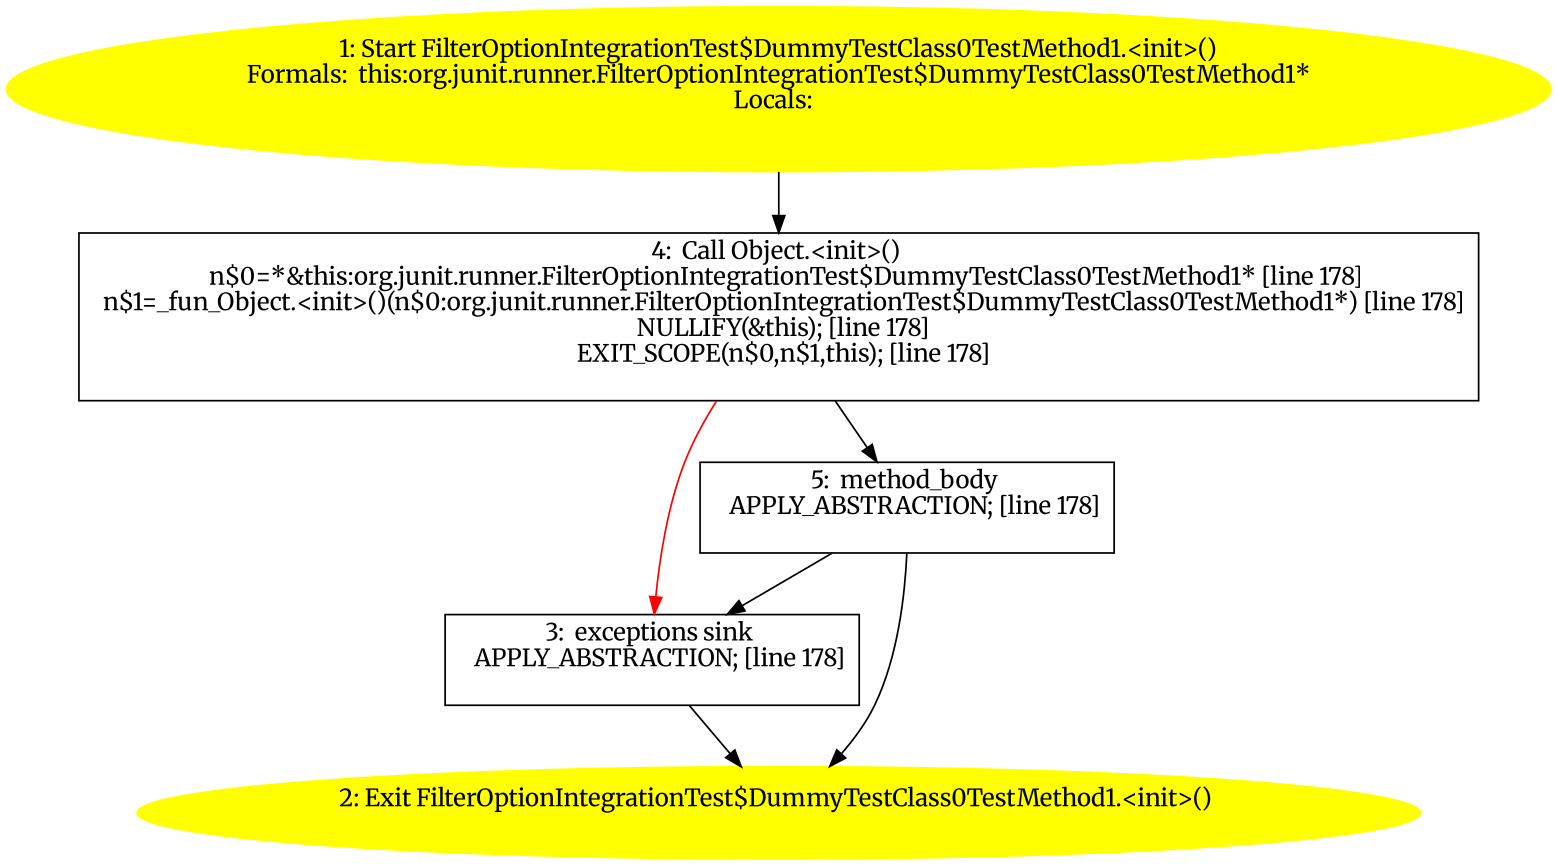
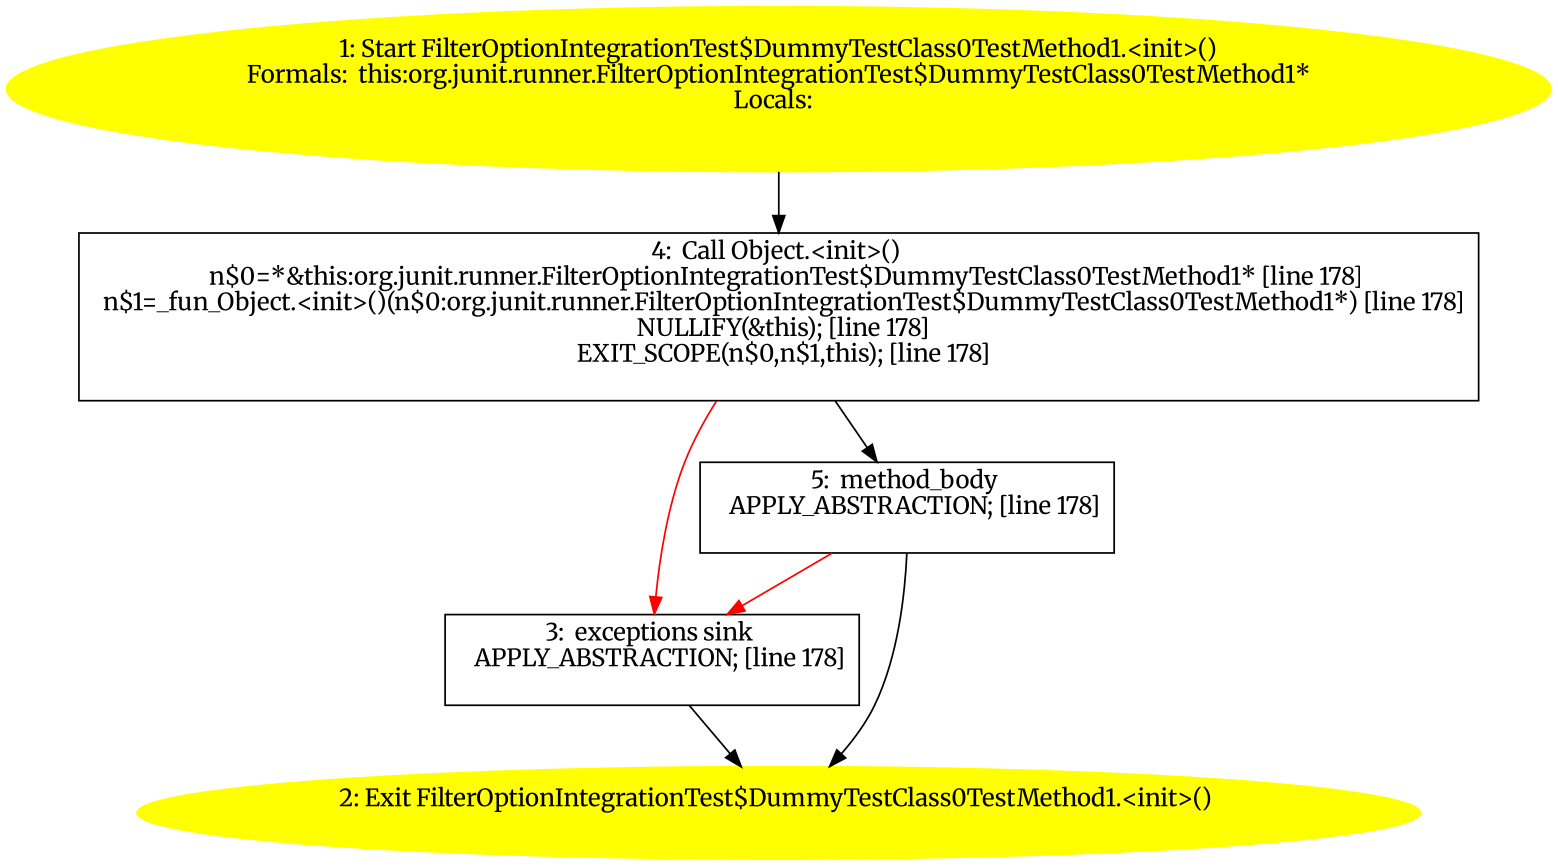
edge "5:  method_body APPLY_ABSTRACTION; [line 178]" -> "3:  exceptions sink APPLY_ABSTRACTION; [line 178]": color black -> red
